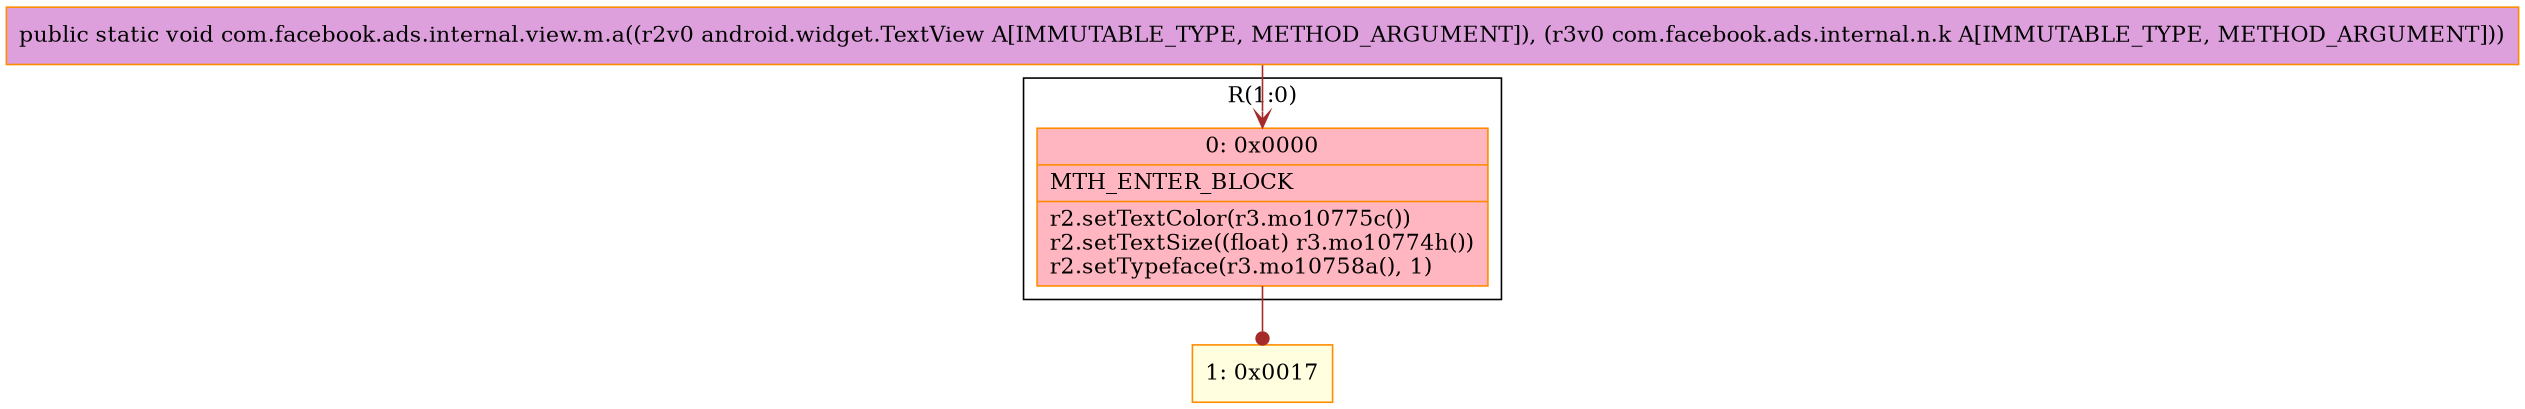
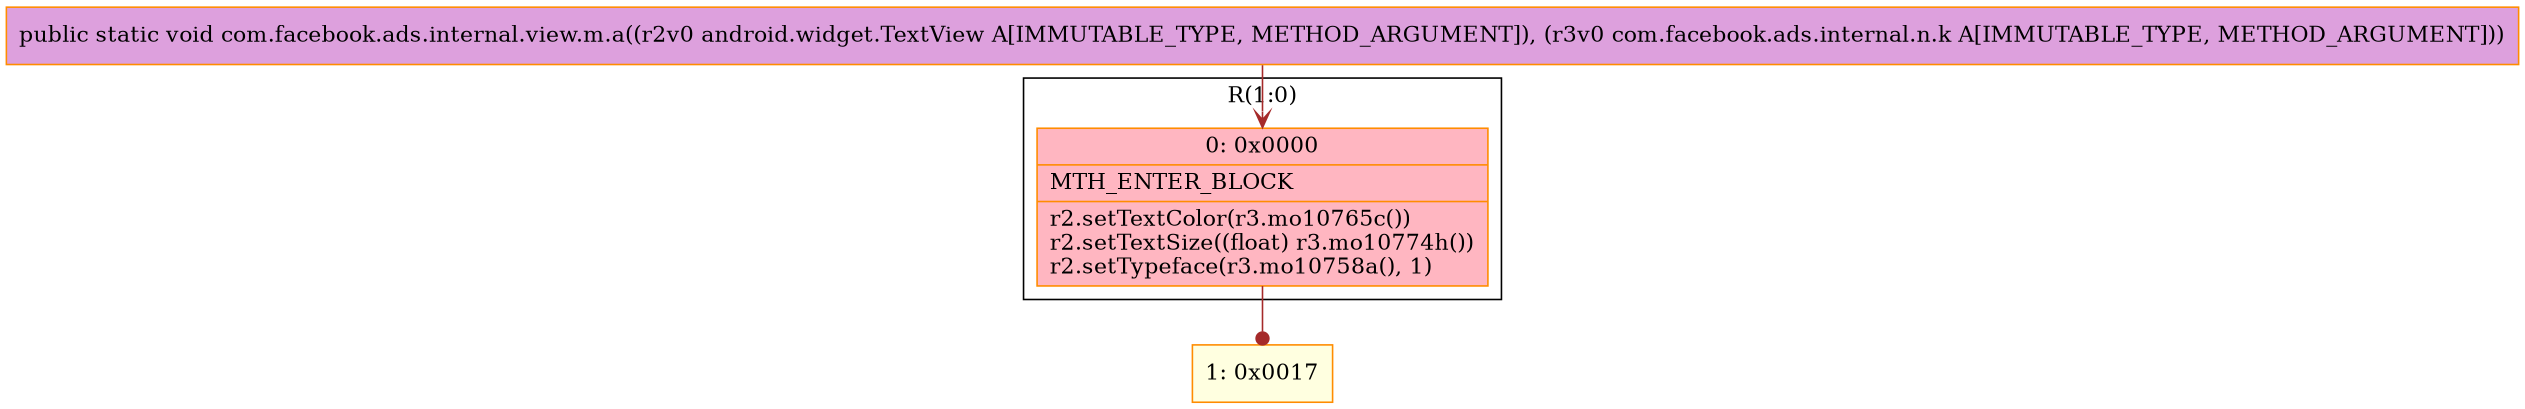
node "0: 0x0000": text "r2.setTextColor(r3.mo10775c())" -> "r2.setTextColor(r3.mo10765c())"
